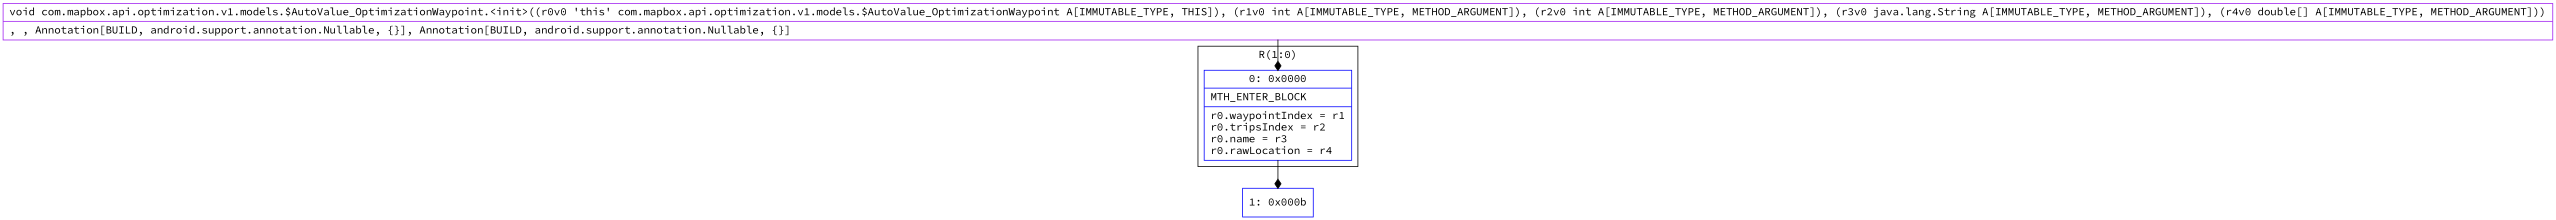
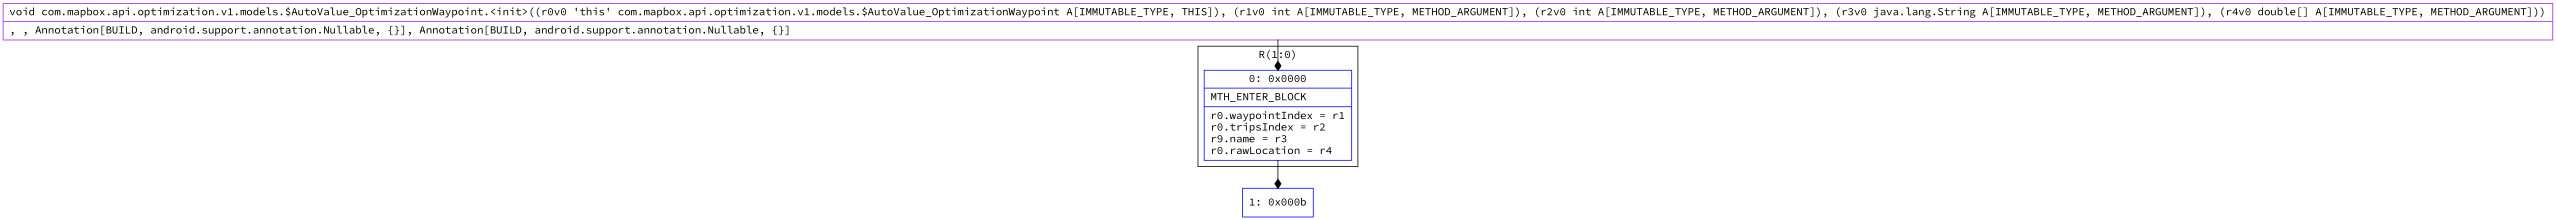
node "0: 0x0000": text "r0.name = r3" -> "r9.name = r3"
